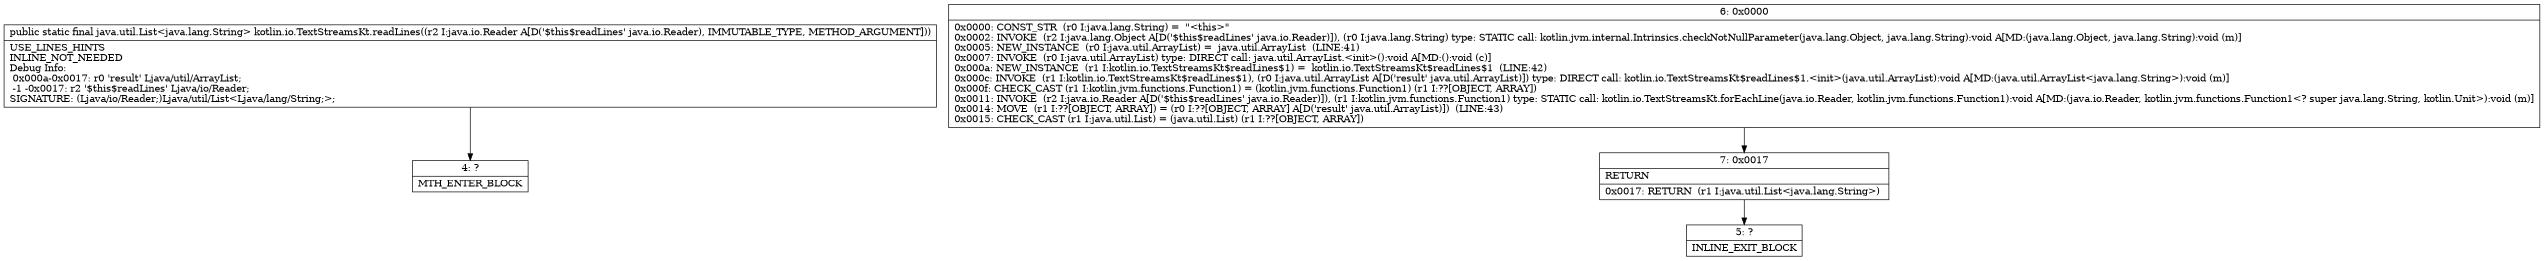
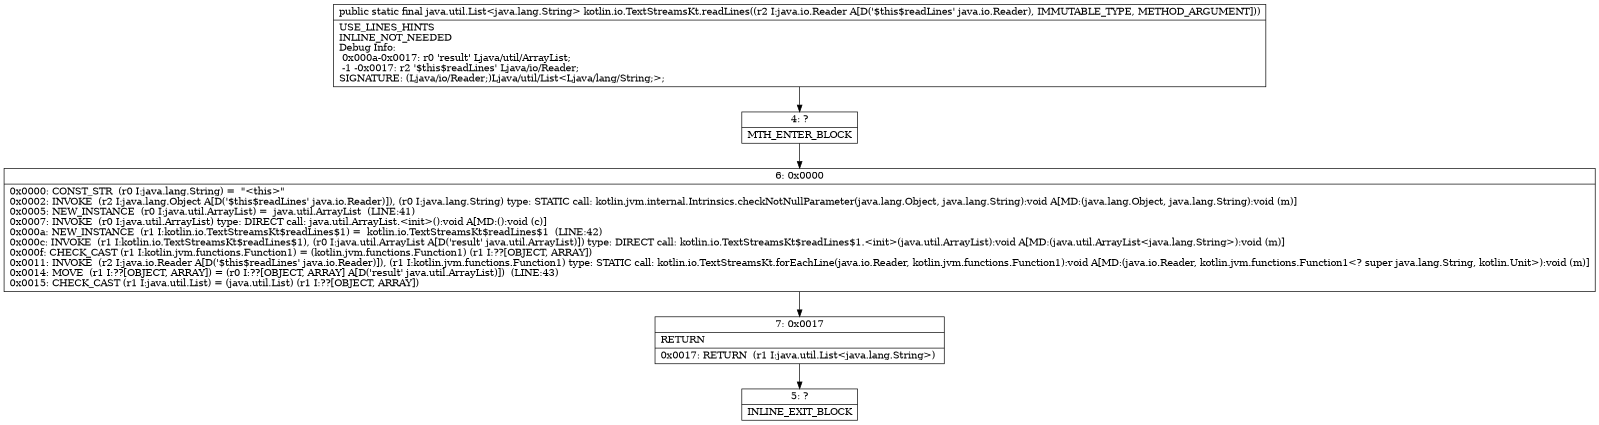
edge "4: ?" -> "6: 0x0000": added
